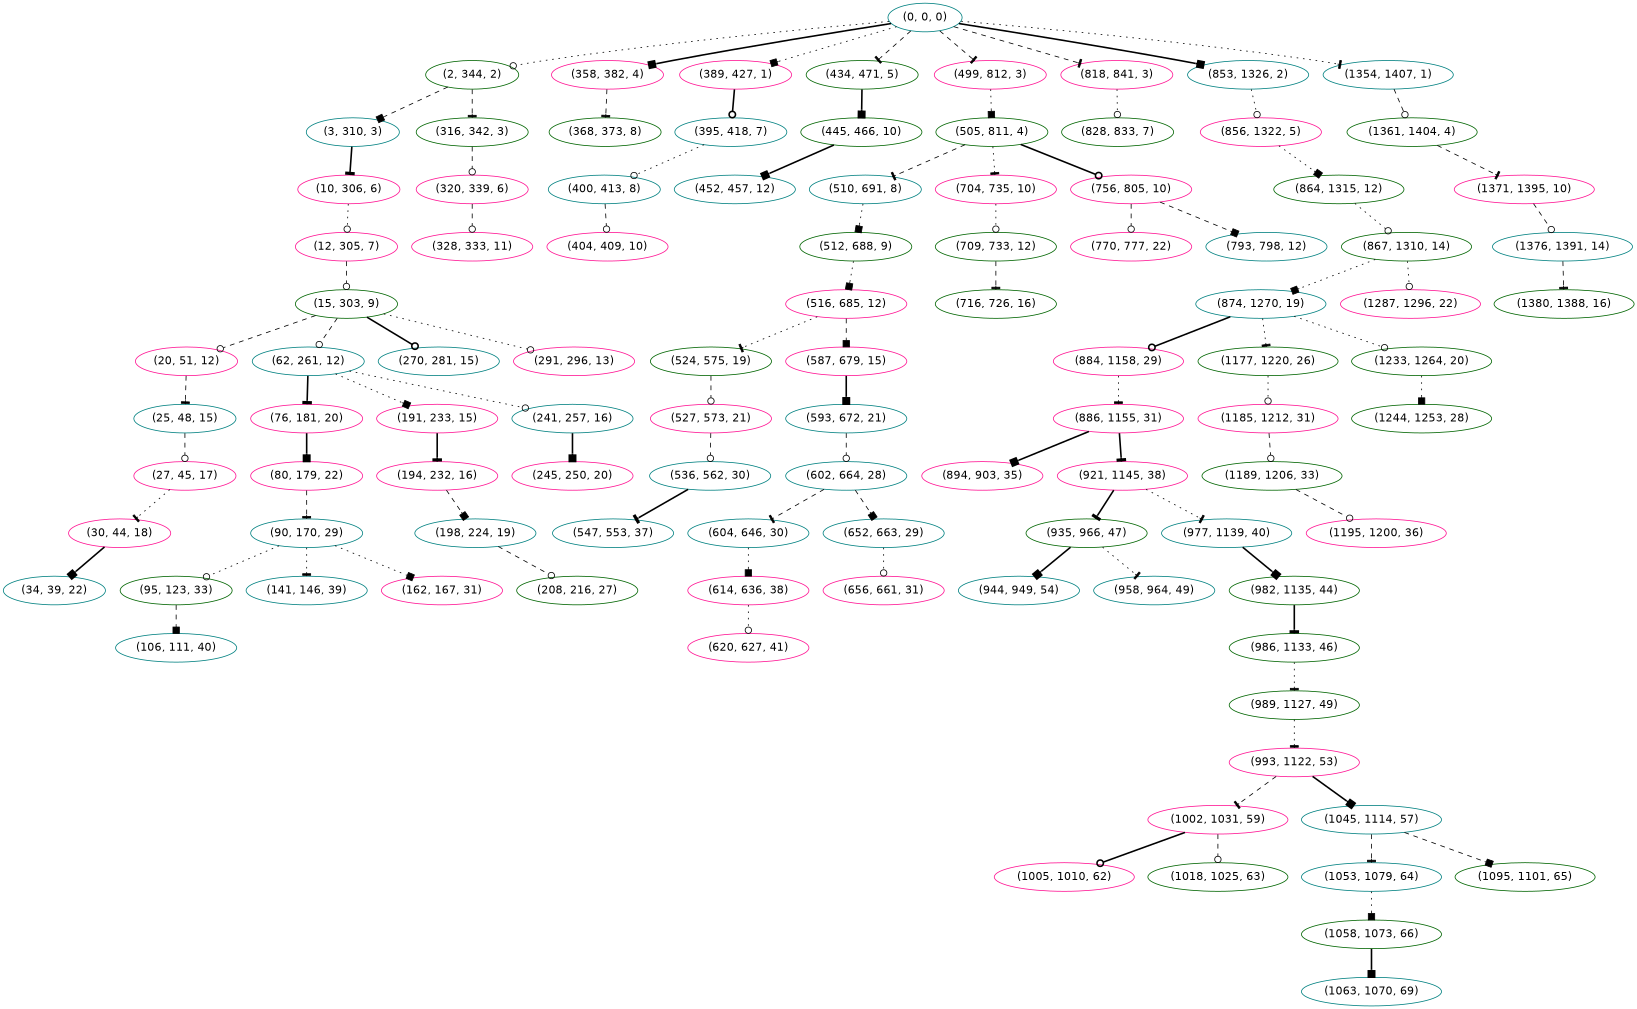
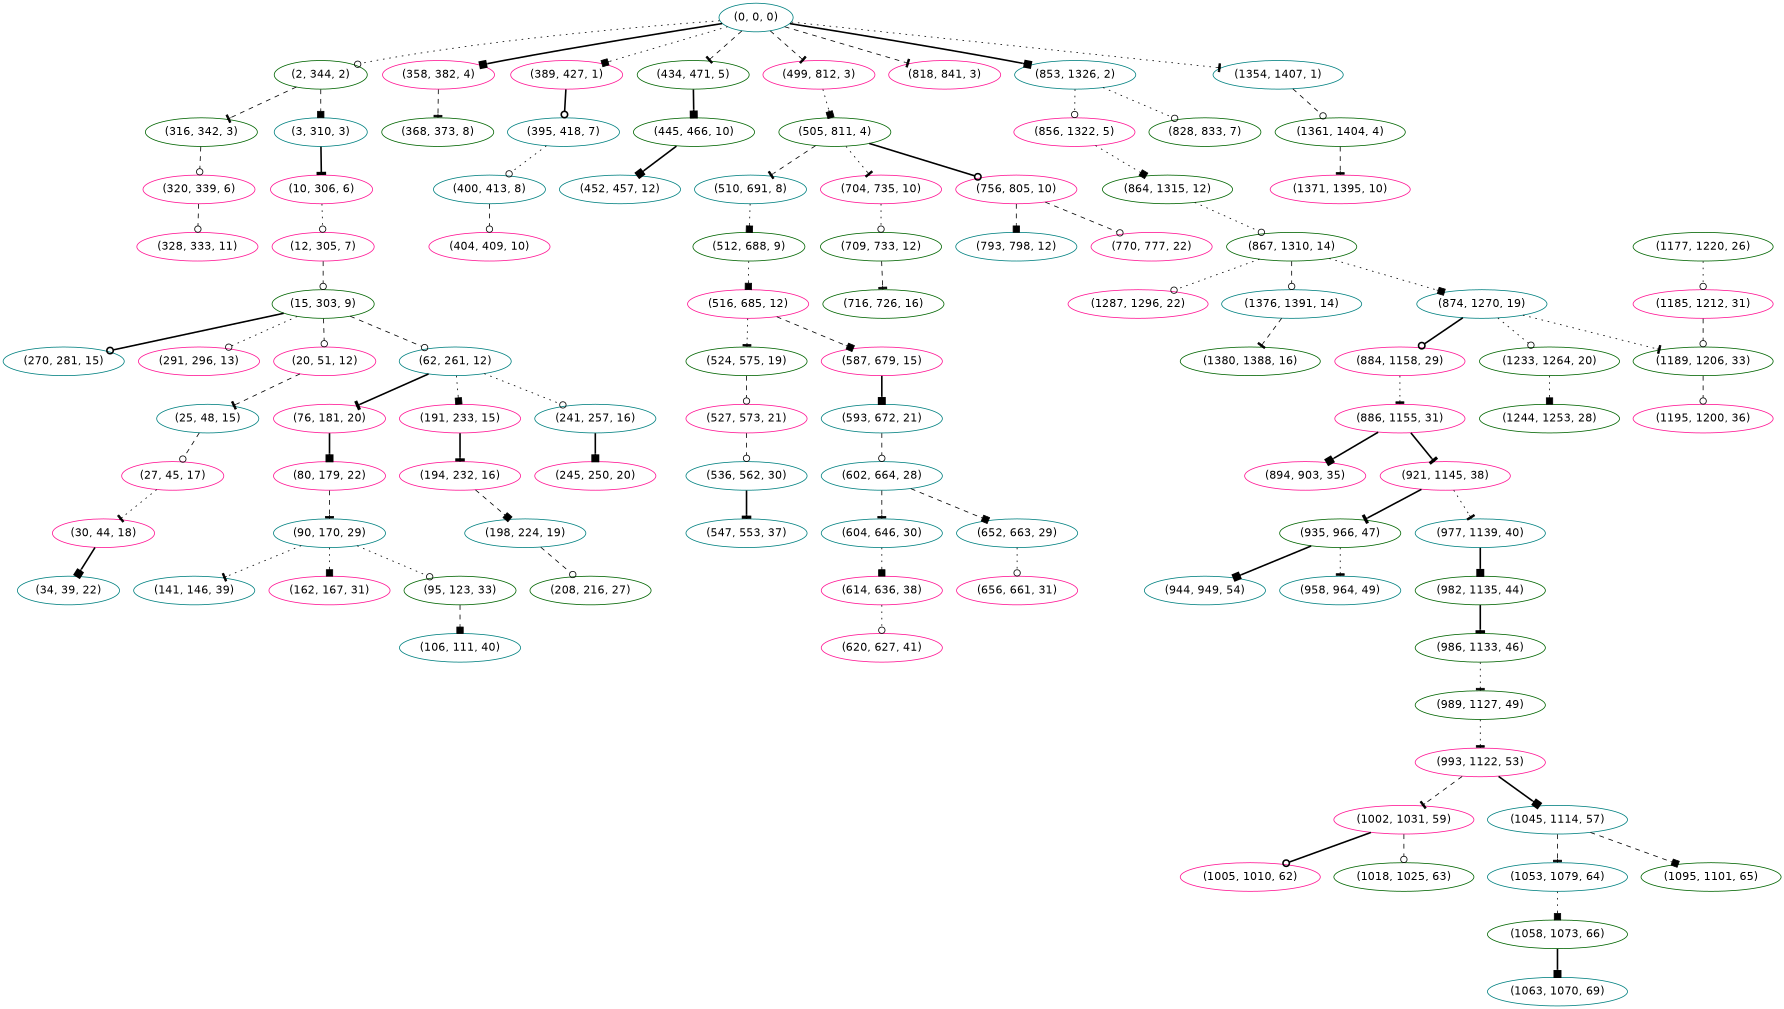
edge "(818, 841, 3)" -> "(828, 833, 7)": now "(853, 1326, 2)" -> "(828, 833, 7)"
edge "(1371, 1395, 10)" -> "(1376, 1391, 14)": now "(867, 1310, 14)" -> "(1376, 1391, 14)"
edge "(874, 1270, 19)" -> "(1177, 1220, 26)": now "(874, 1270, 19)" -> "(1189, 1206, 33)"
